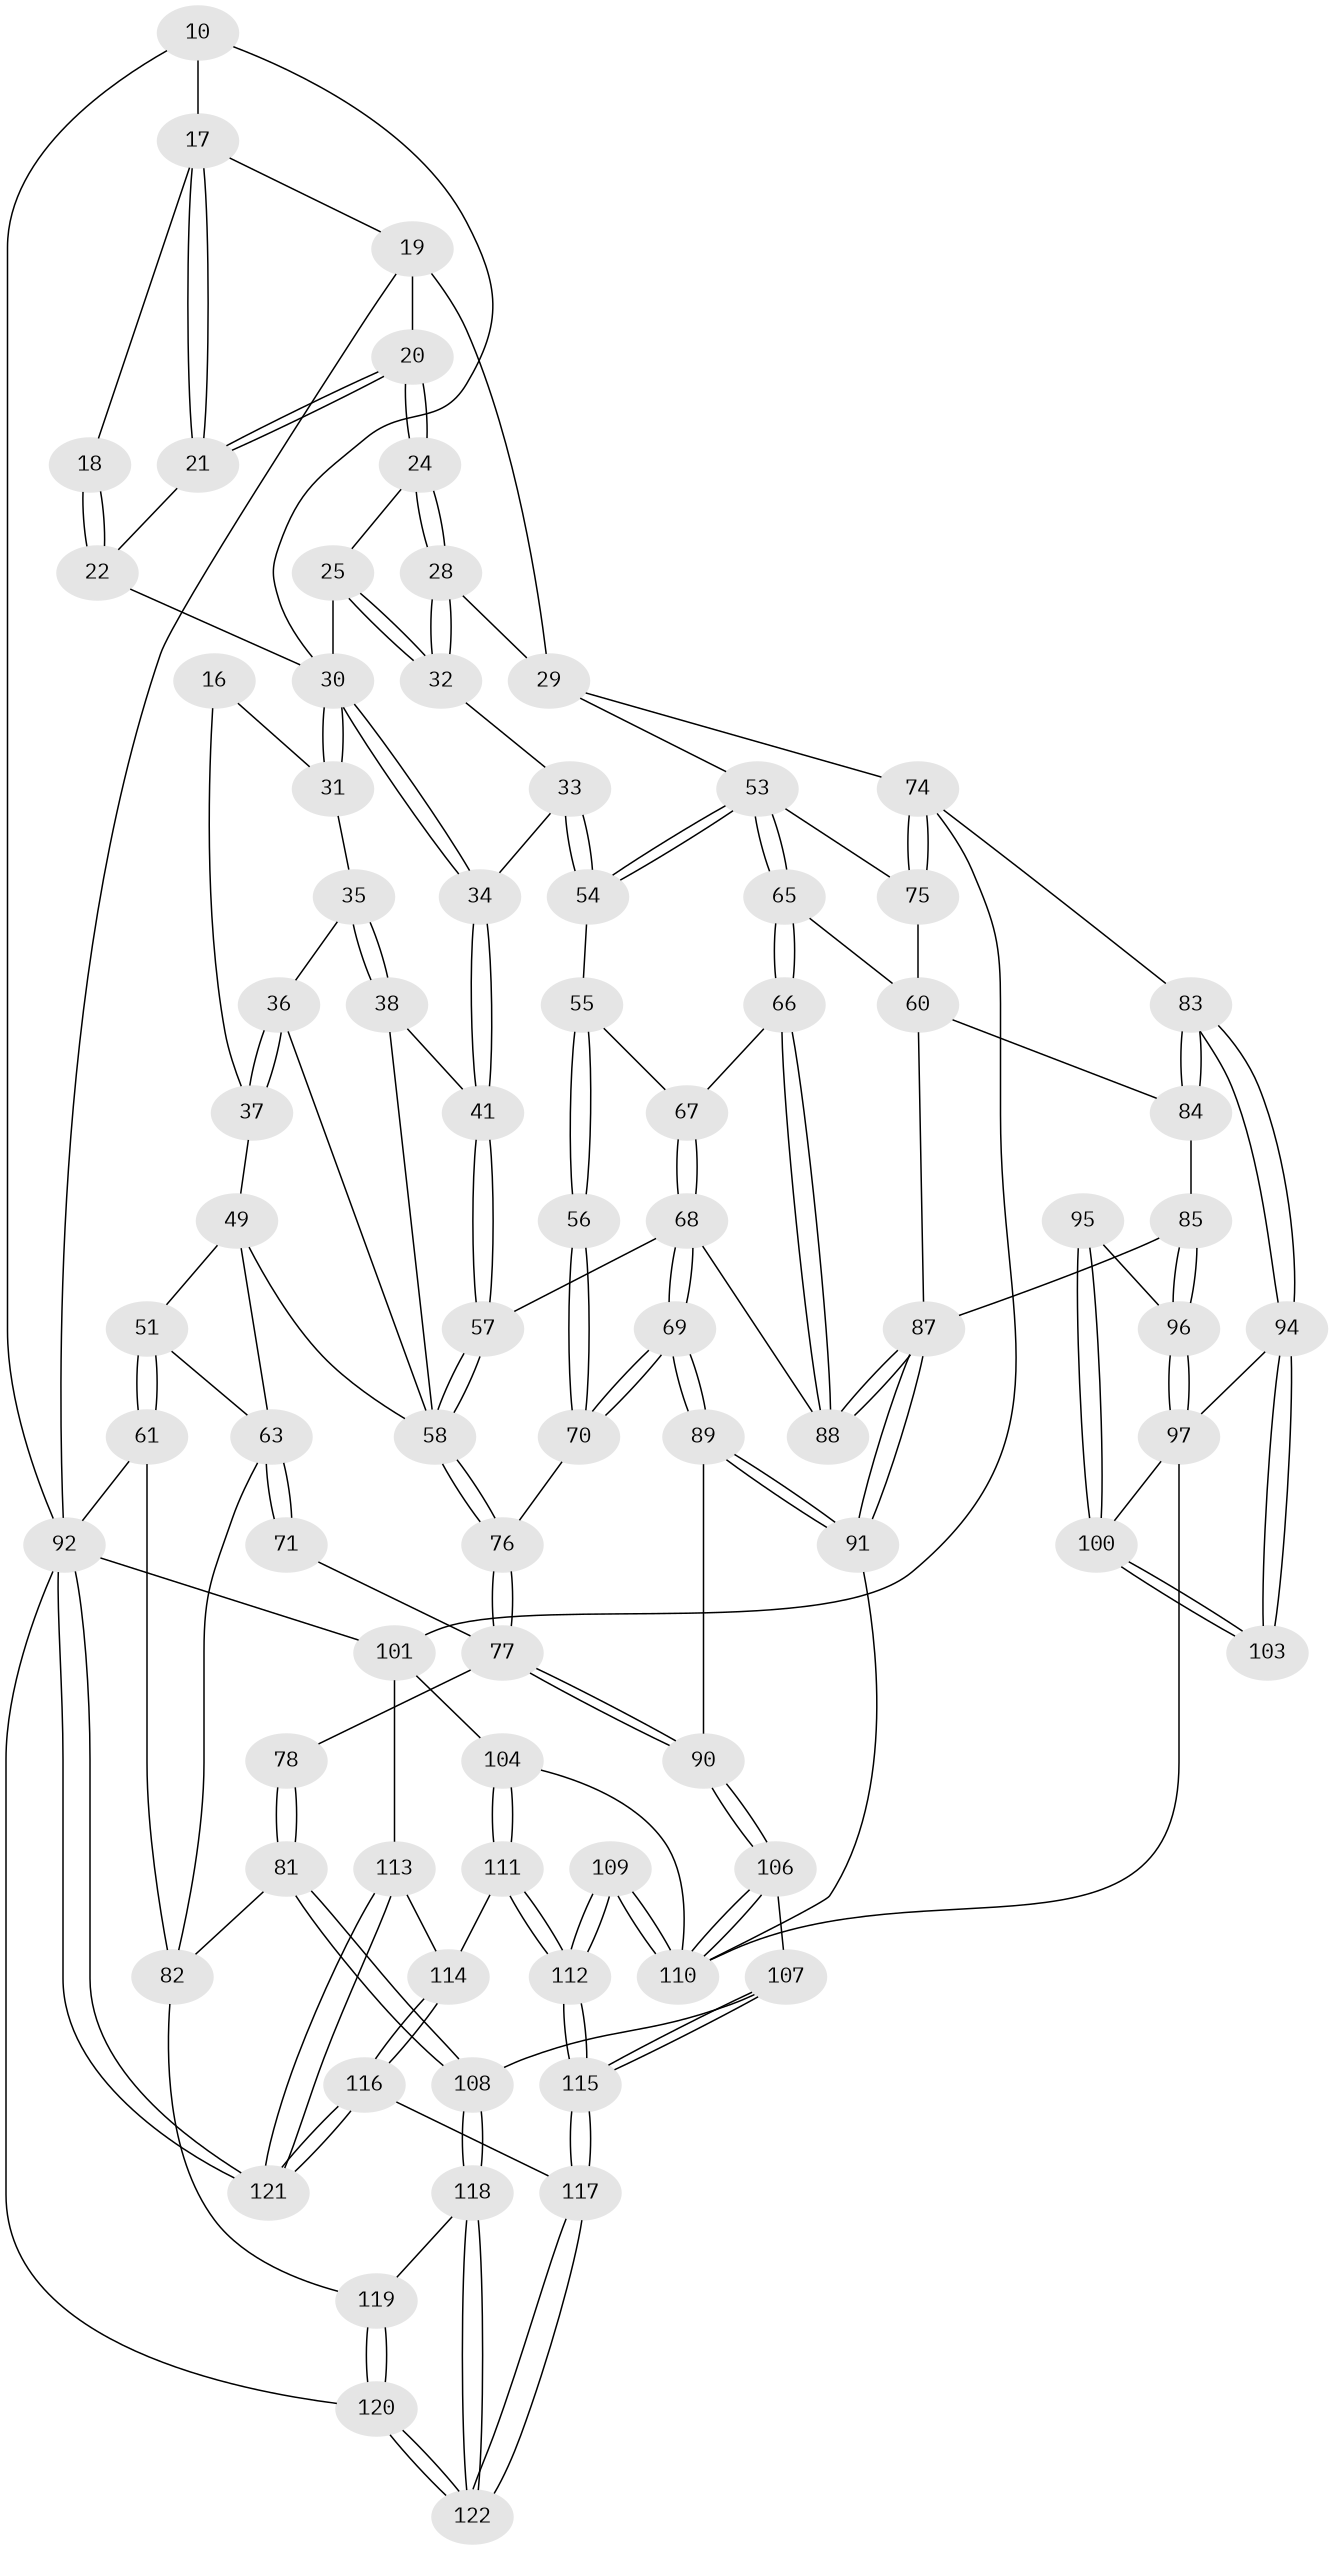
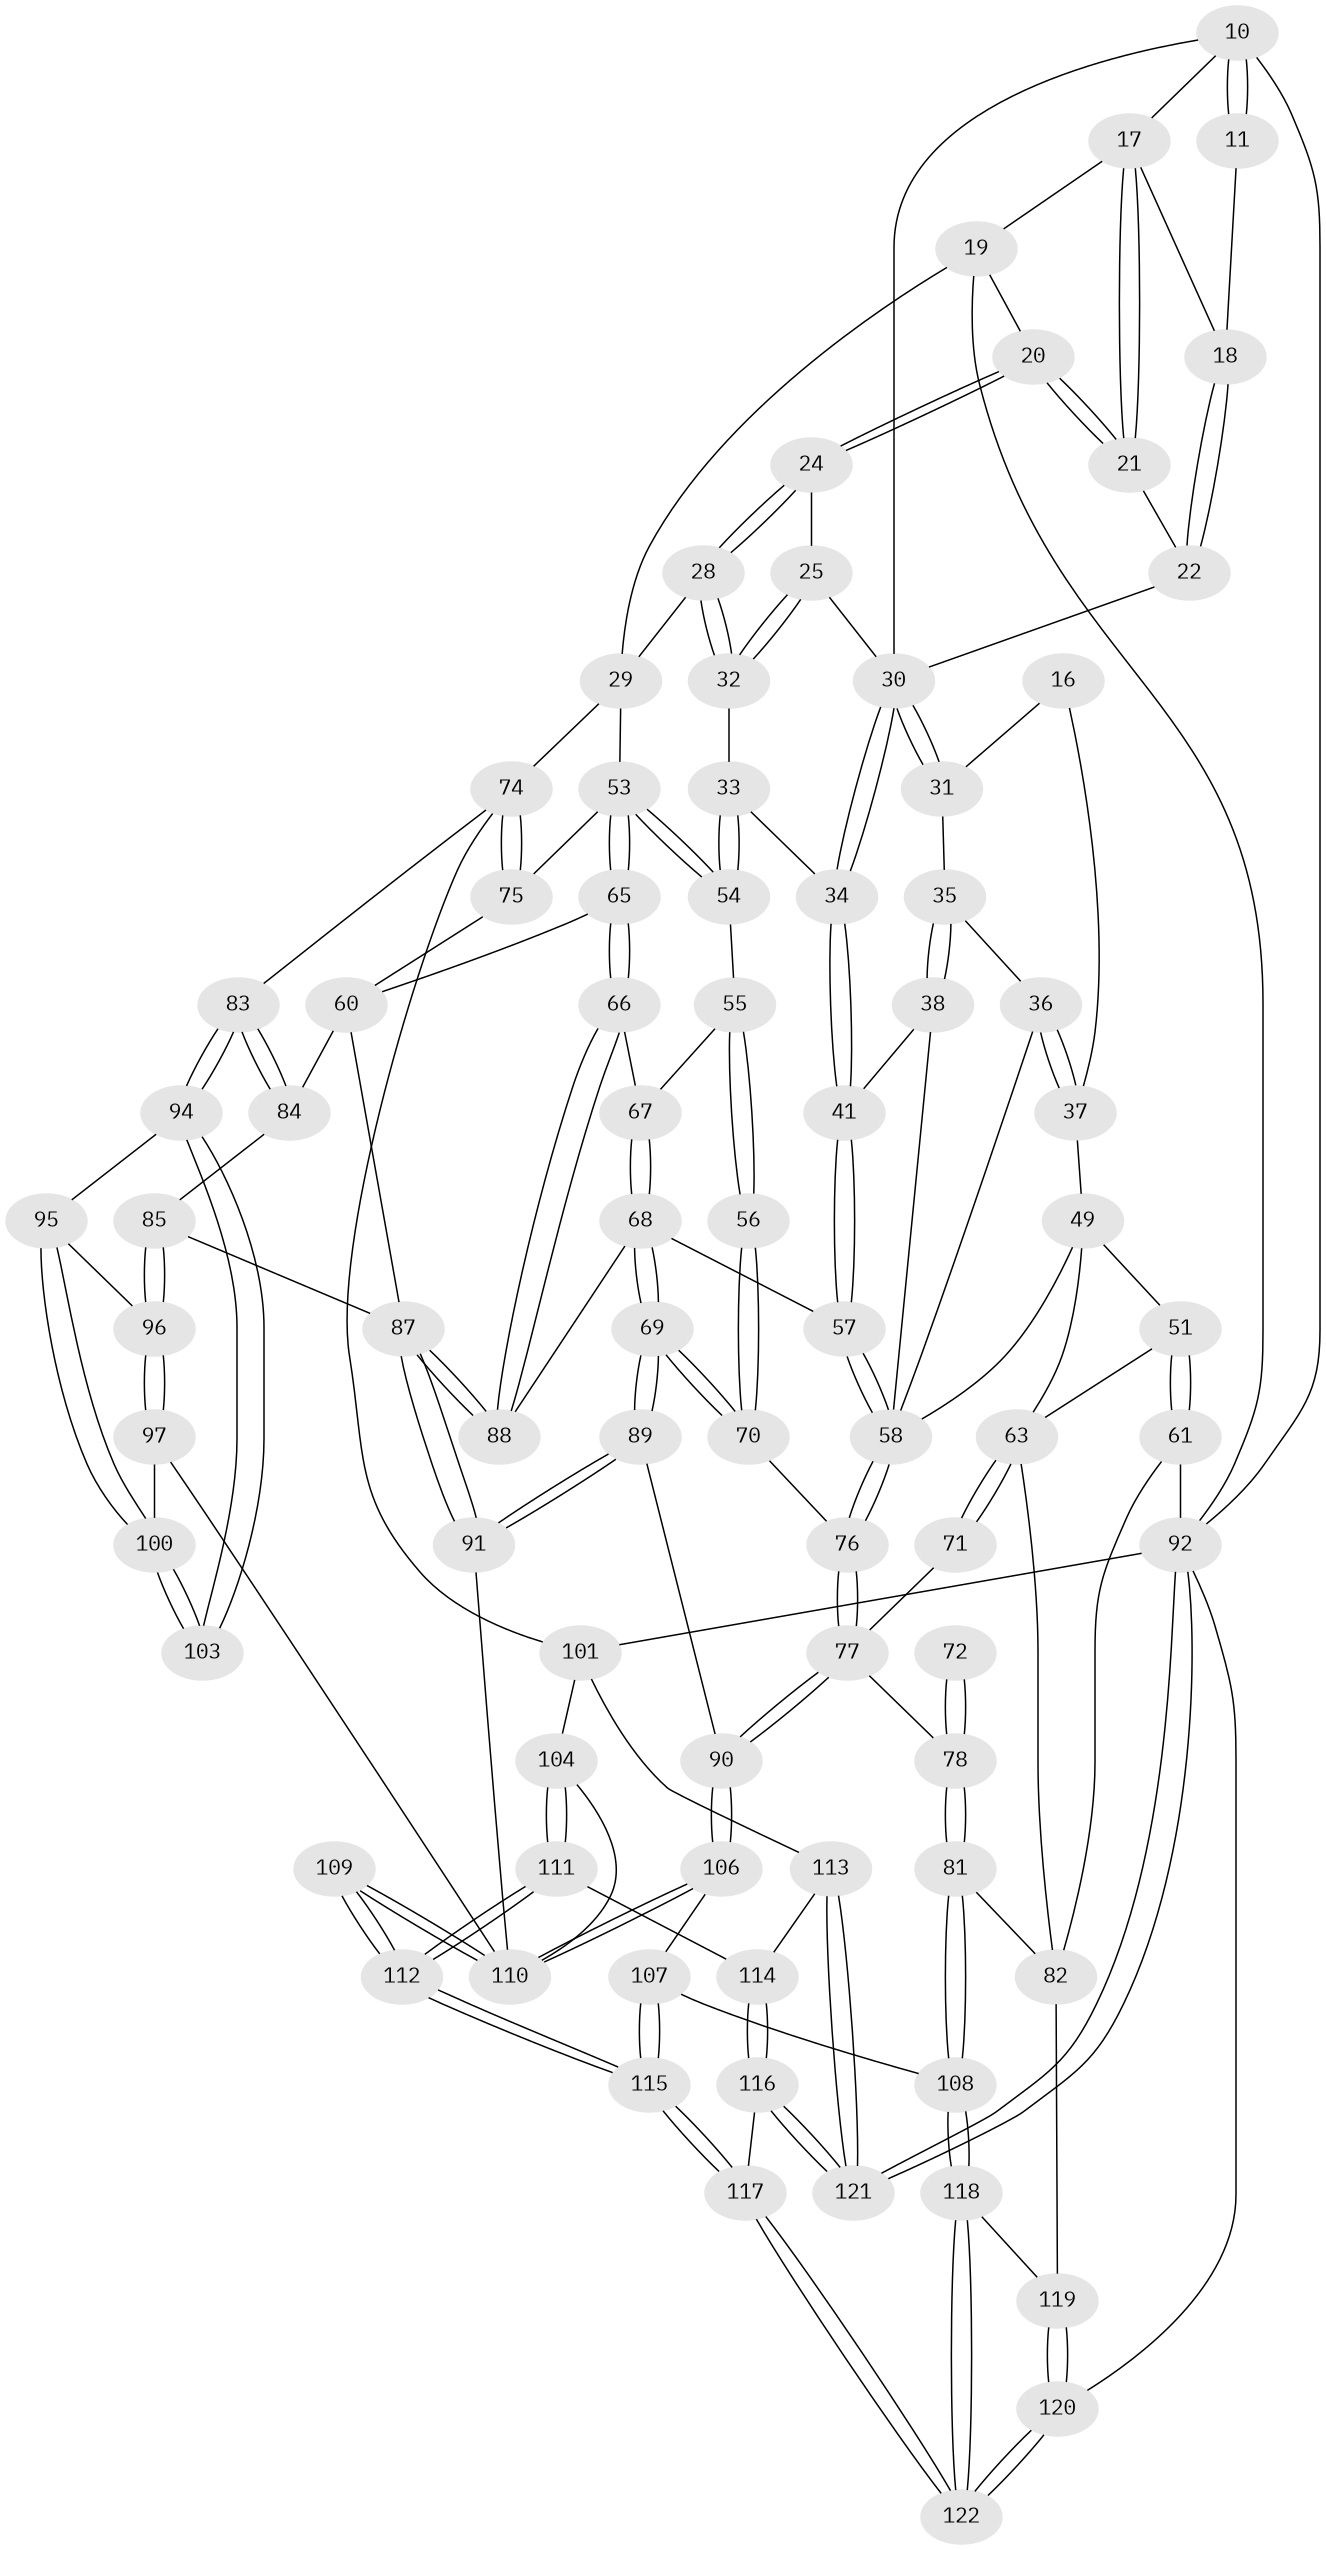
node "11": added
edge "94" -- "97": now "94" -- "95"
node "72": added
